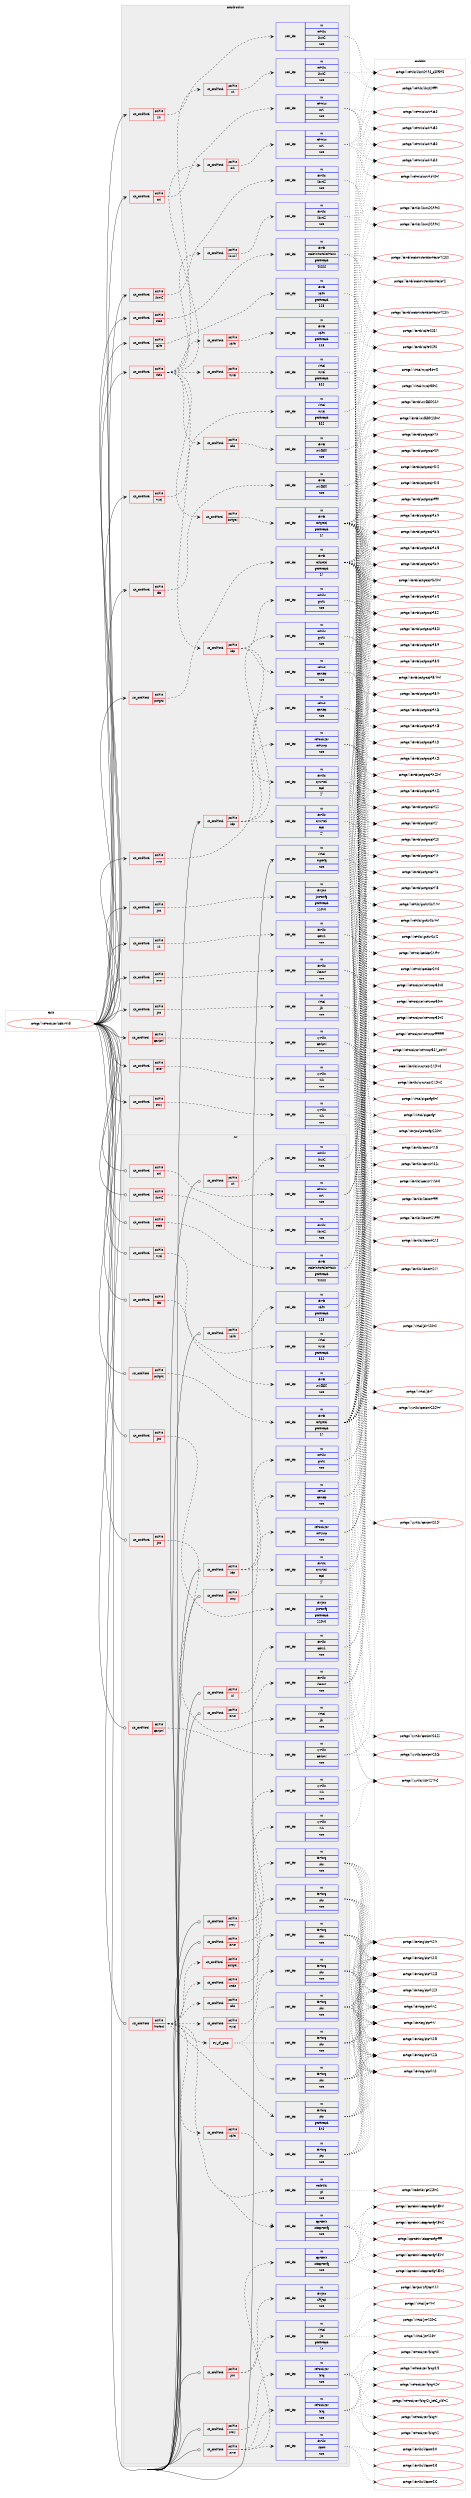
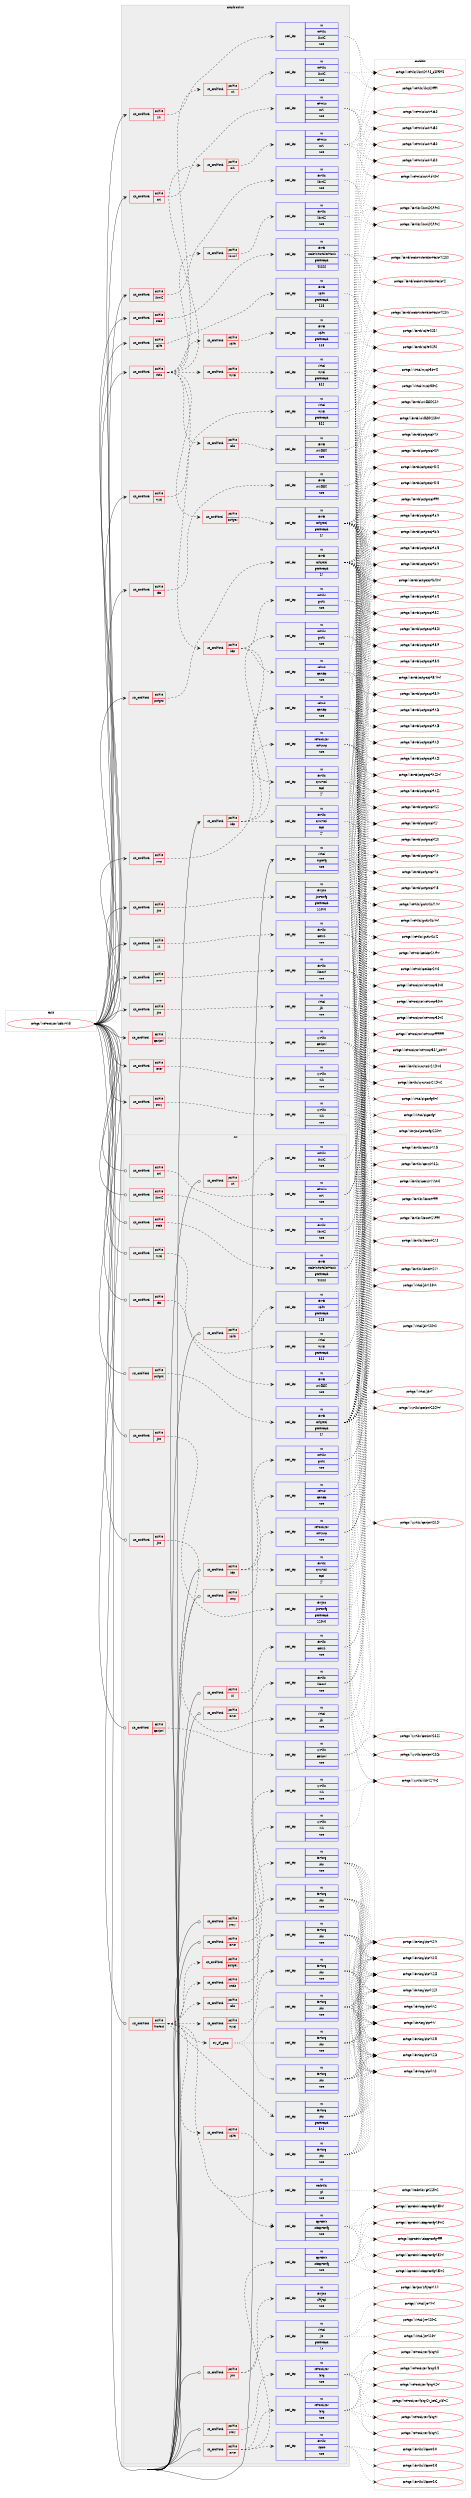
node "portage://virtual/jdk-1.8.0-r4": added
